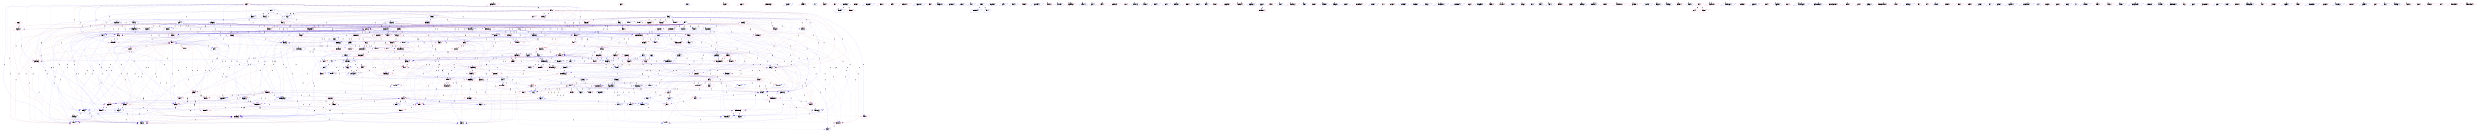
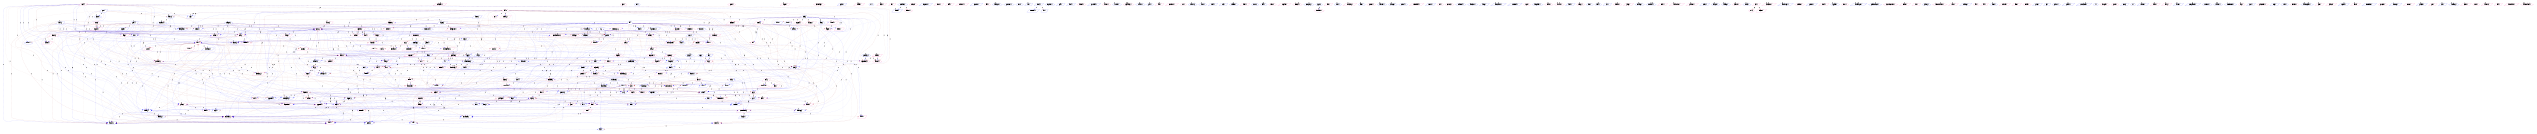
node "pull(1)": removed
node "logic(1)": removed
